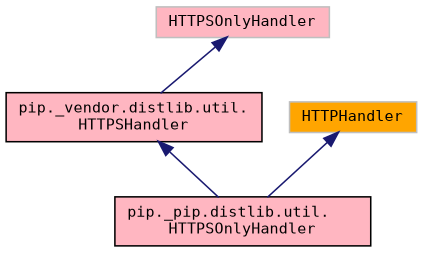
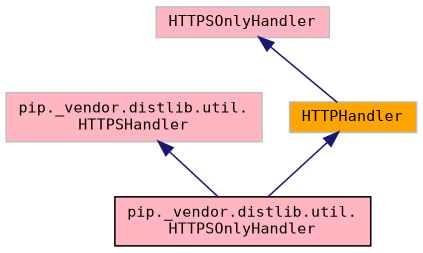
edge "pip._vendor.distlib.util. HTTPSHandler" -> "HTTPSOnlyHandler": now "HTTPHandler" -> "HTTPSOnlyHandler"
node "pip._vendor.distlib.util. HTTPSHandler": color black -> grey75
node "pip._pip.distlib.util. HTTPSOnlyHandler": label "pip._pip.distlib.util. HTTPSOnlyHandler" -> "pip._vendor.distlib.util. HTTPSOnlyHandler"
